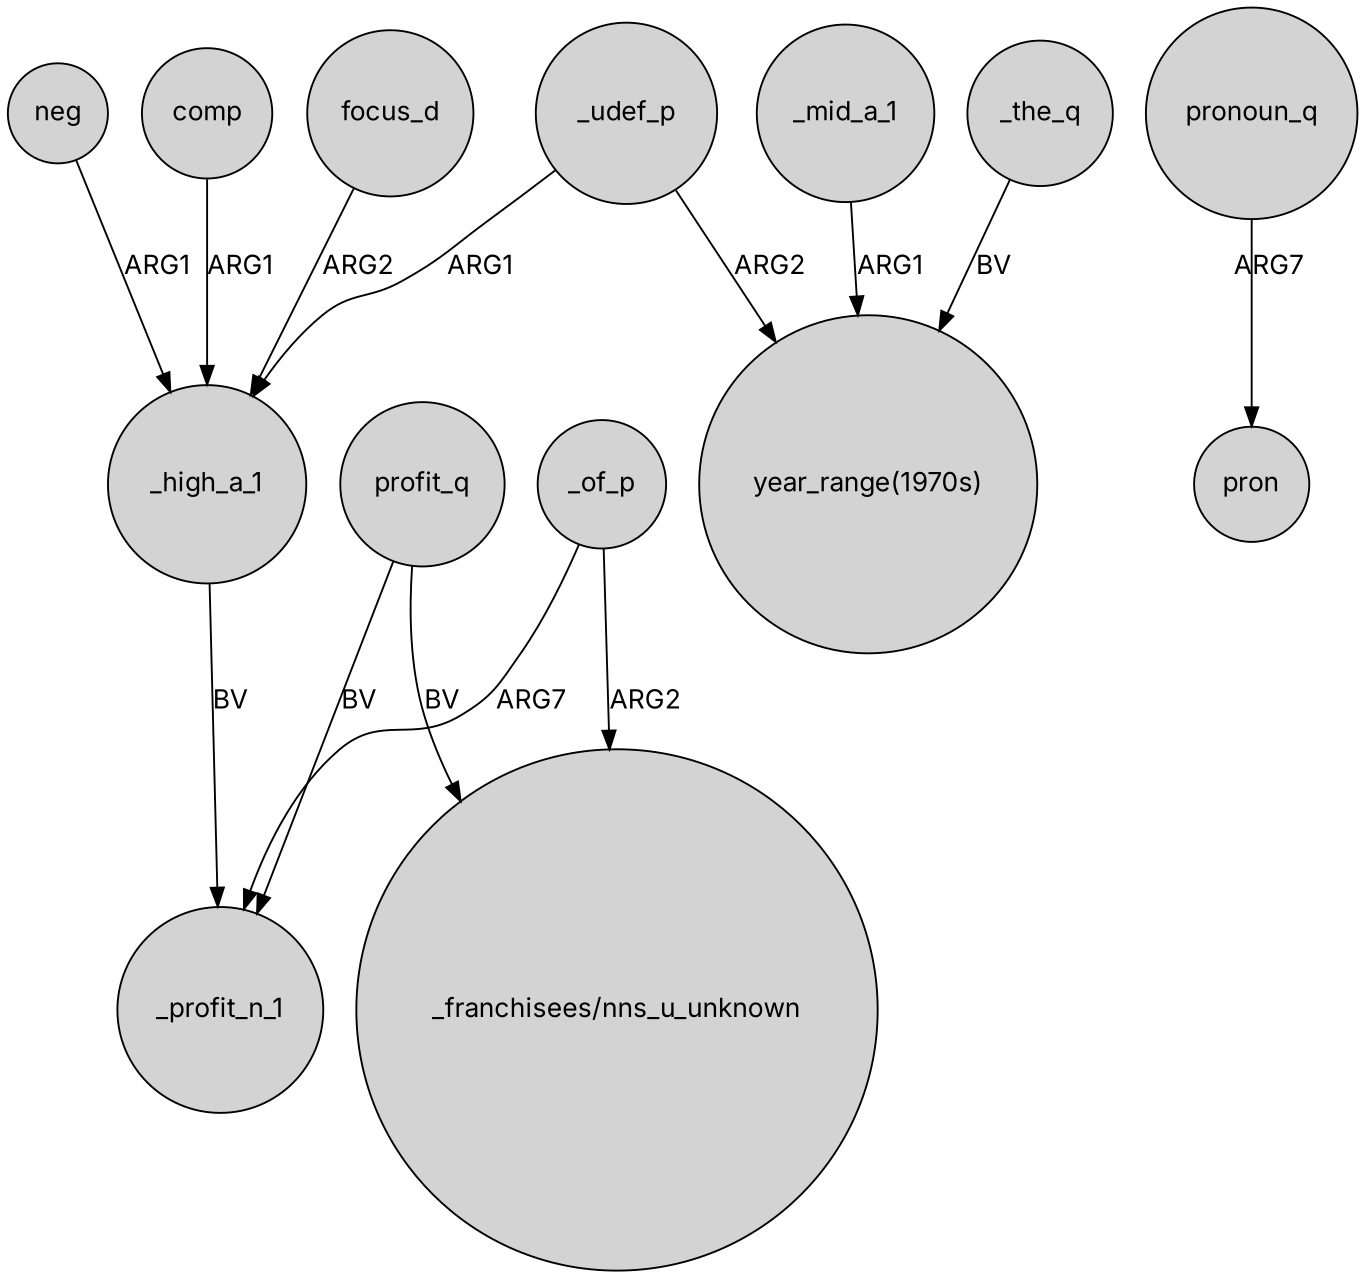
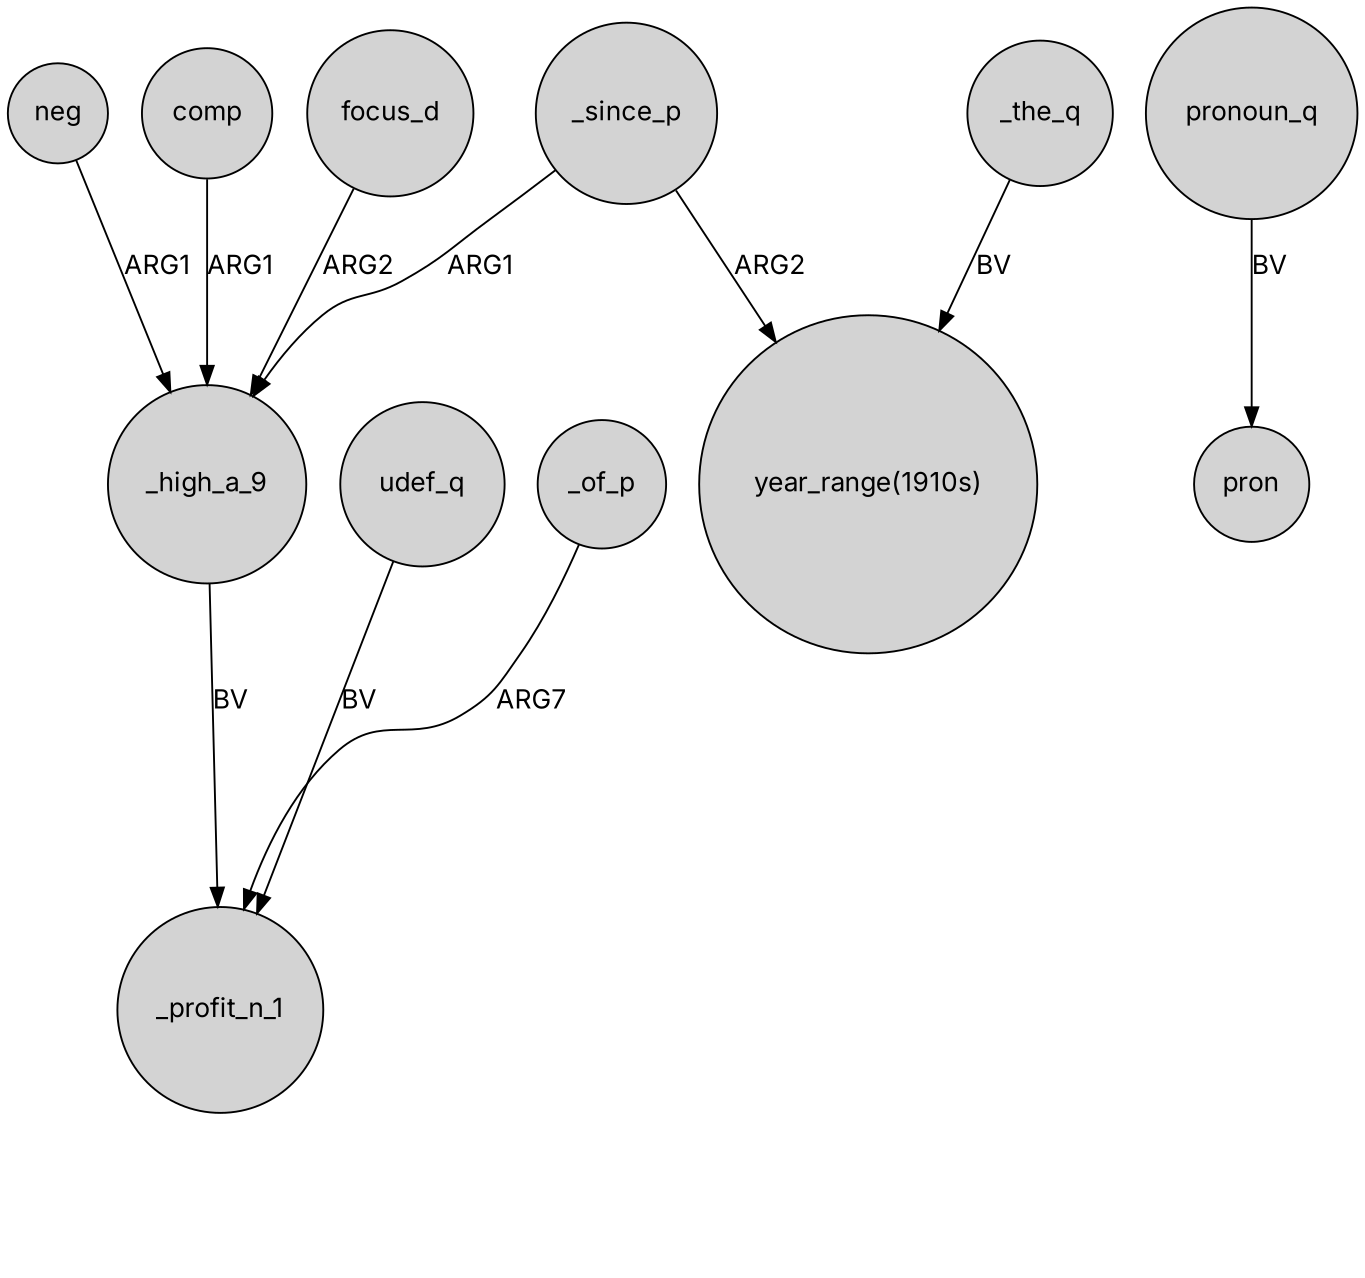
node "_udef_p": label "_udef_p" -> "_since_p"
node "_mid_a_1": removed
edge "pronoun_q" -> "pron": label "ARG7" -> "BV"
node "_high_a_1": label "_high_a_1" -> "_high_a_9"
node "profit_q": label "profit_q" -> "udef_q"
node "year_range(1970s)": label "year_range(1970s)" -> "year_range(1910s)"
node "_franchisees/nns_u_unknown": removed
